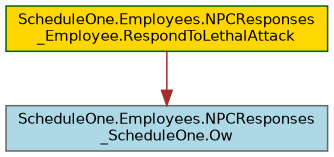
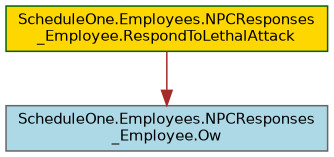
node "ScheduleOne.Employees.NPCResponses _ScheduleOne.Ow": label "ScheduleOne.Employees.NPCResponses _ScheduleOne.Ow" -> "ScheduleOne.Employees.NPCResponses _Employee.Ow"
